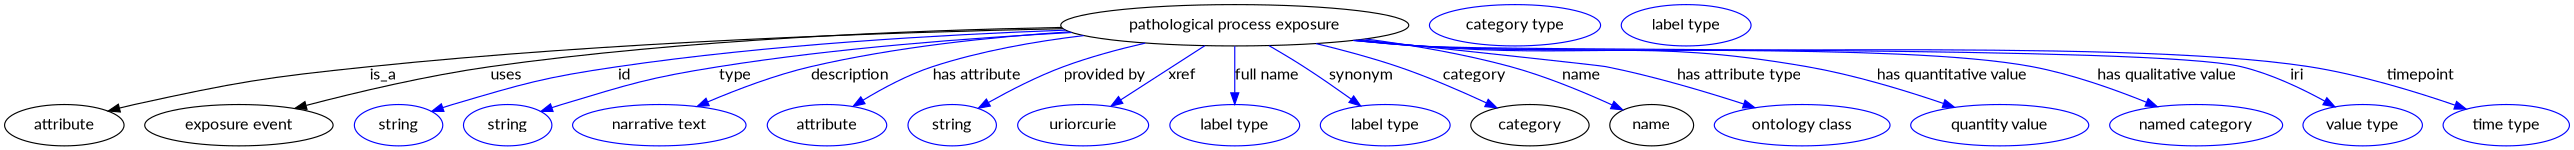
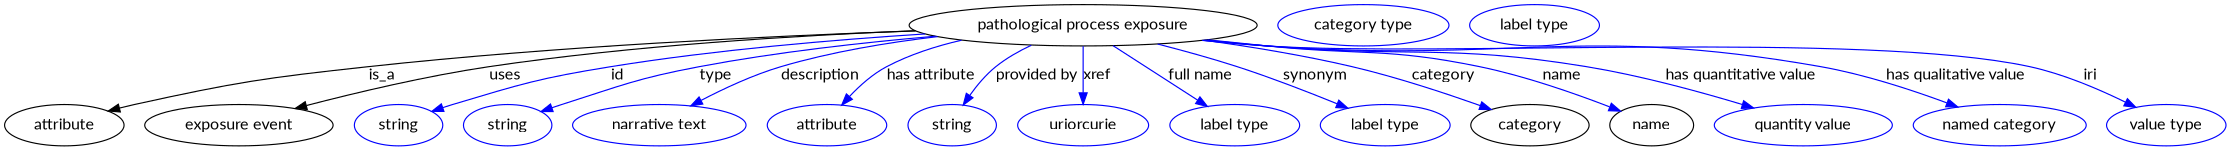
node "ontology class": removed
node "time type": removed
